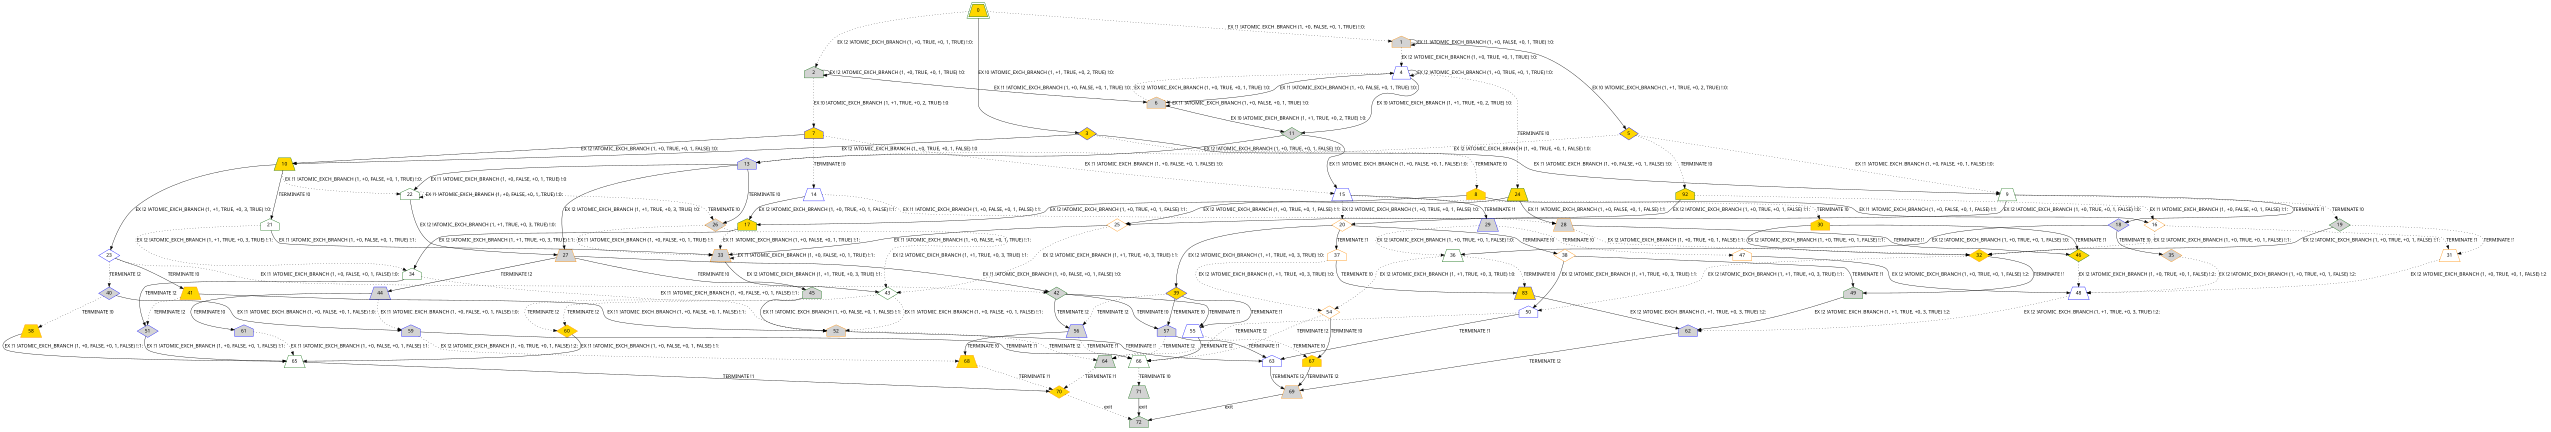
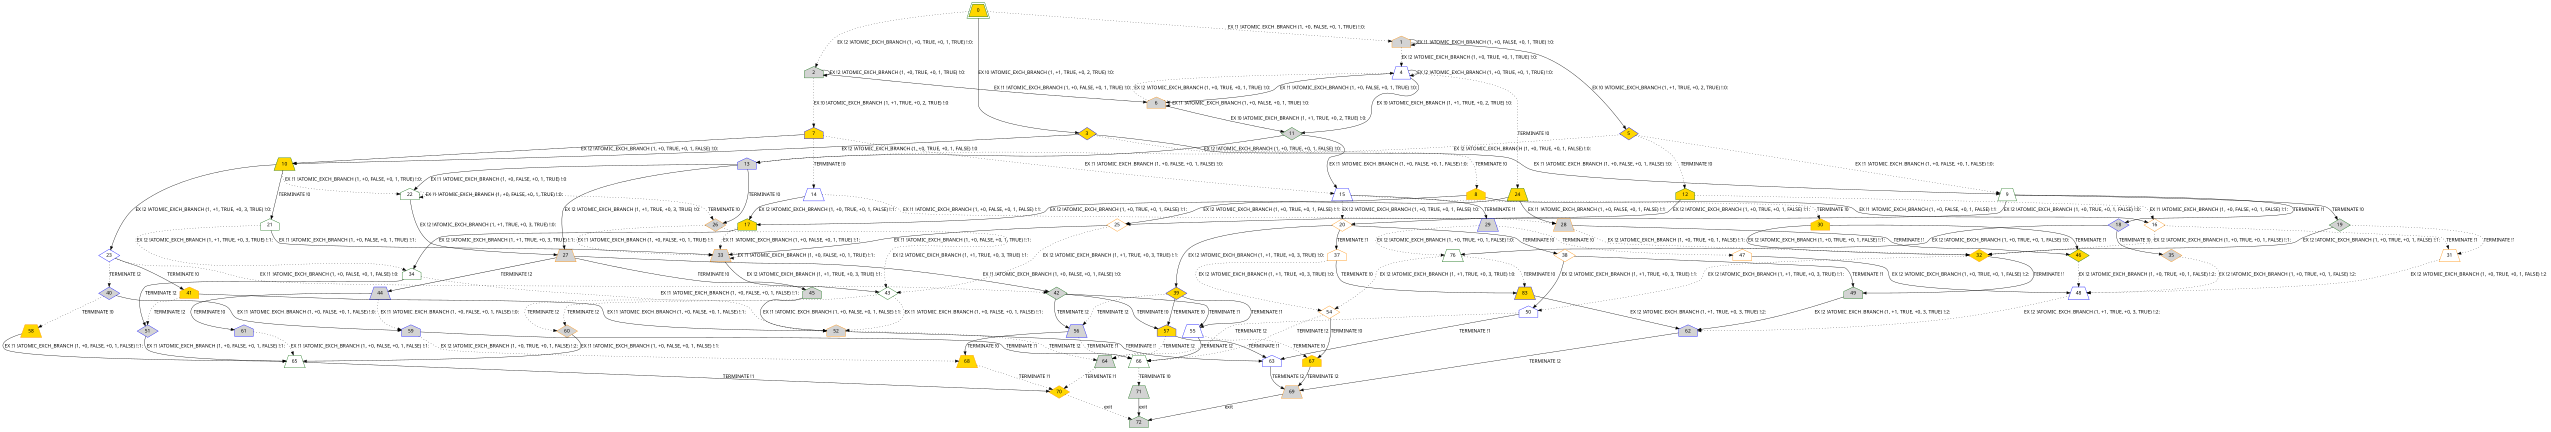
node "92": label "92" -> "12"
edge "9" -> "19": style dotted -> solid
node "36": label "36" -> "76"
node "41": shape trapezium -> house
node "60": fillcolor gold -> lightgrey
node "57": fillcolor lightgrey -> gold
